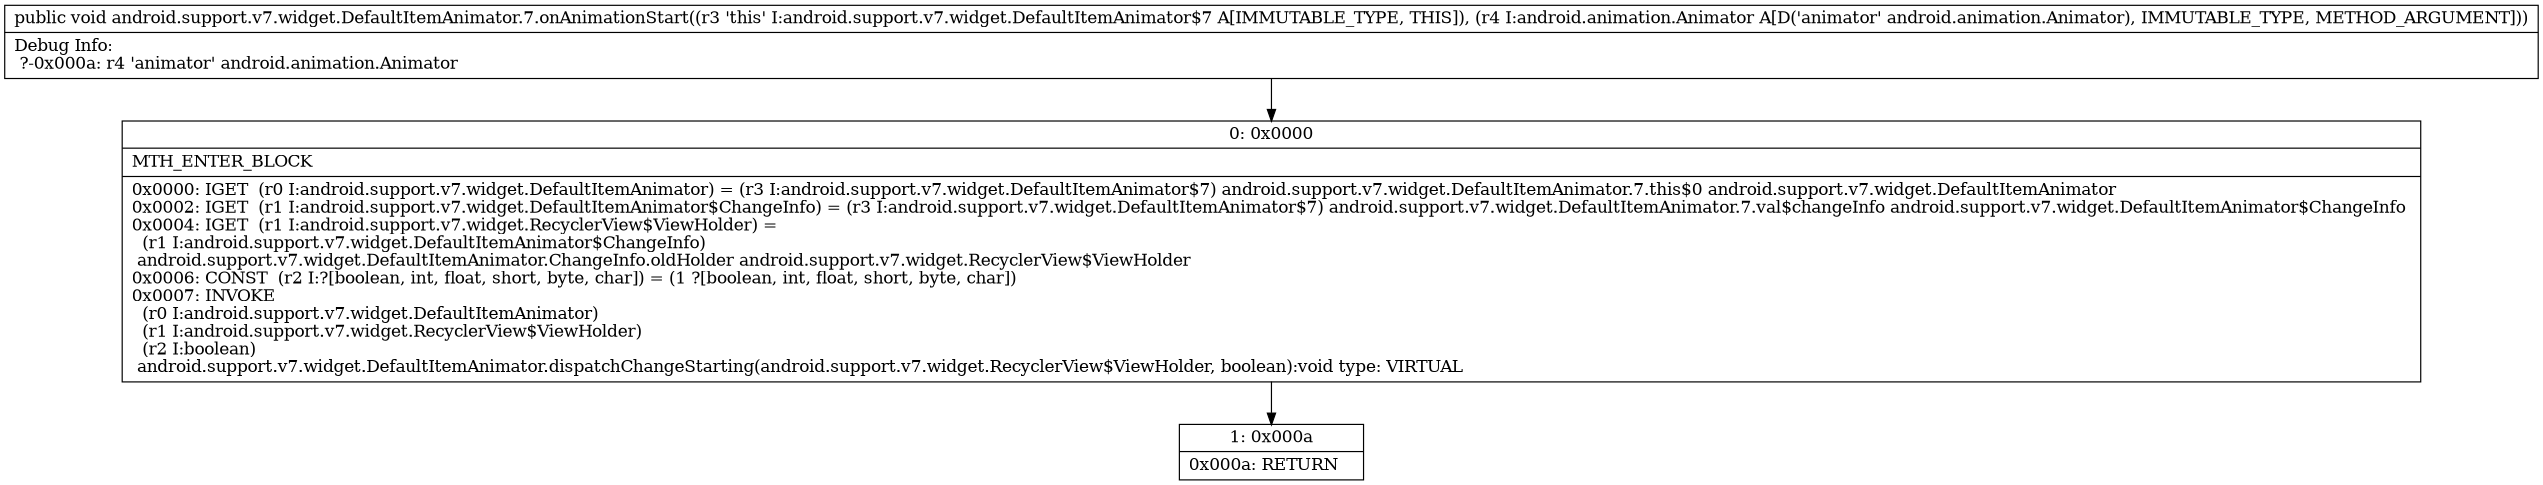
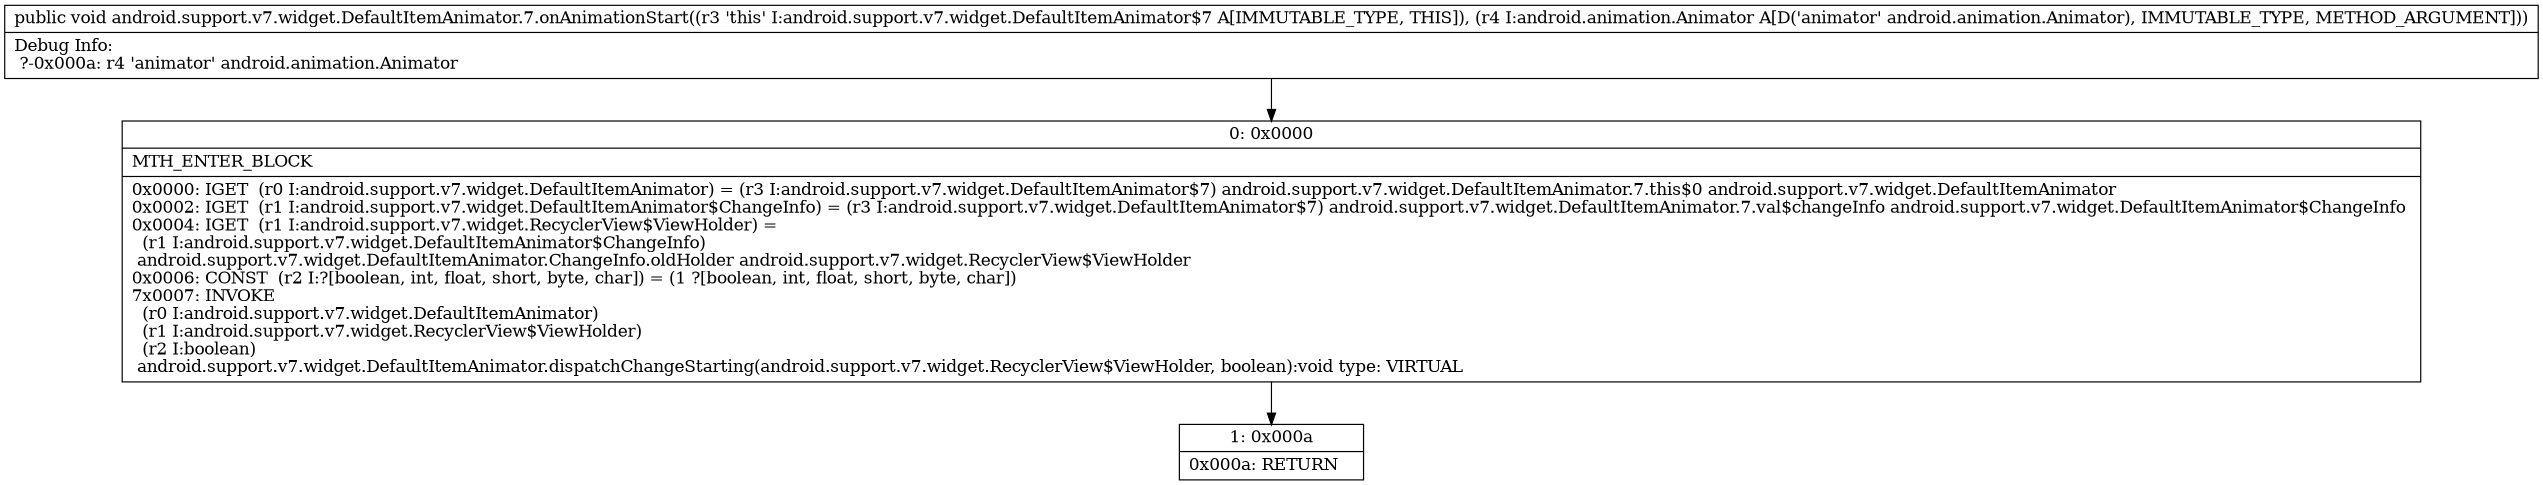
node "0: 0x0000": text "0x0007: INVOKE" -> "7x0007: INVOKE"
